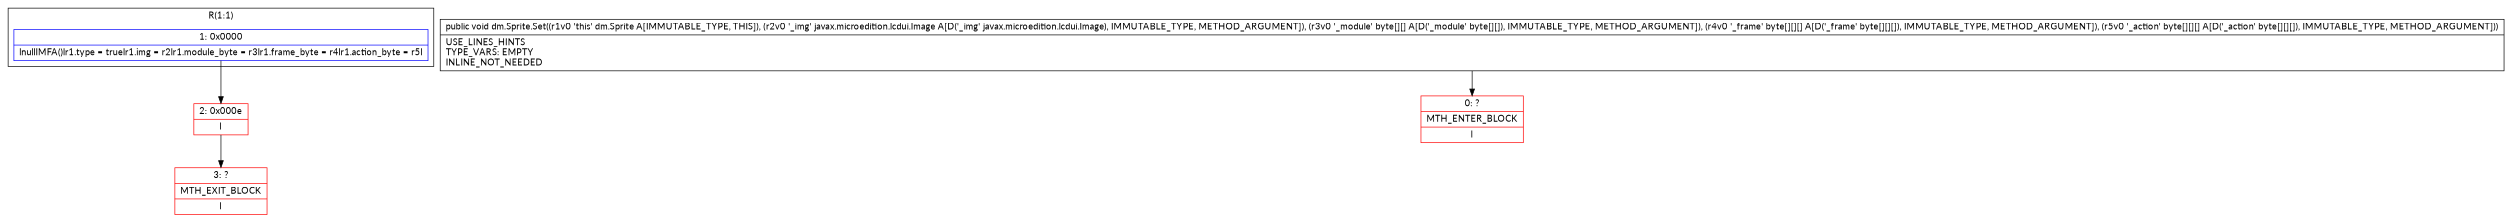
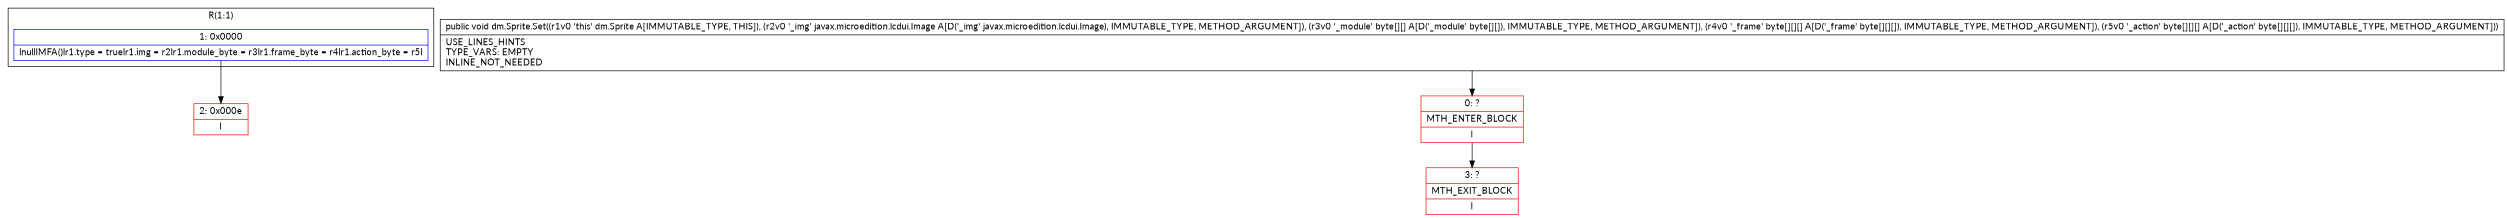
edge "2: 0x000e" -> "3: ?": now "0: ?" -> "3: ?"
